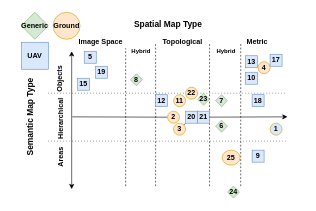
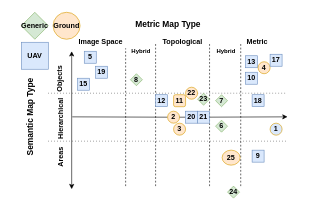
node "Spatial Map Type": label "Spatial Map Type" -> "Metric Map Type"
node "11": shape ellipse -> rounded rectangle
edge "20" -- "3": now "20" -- "2"
